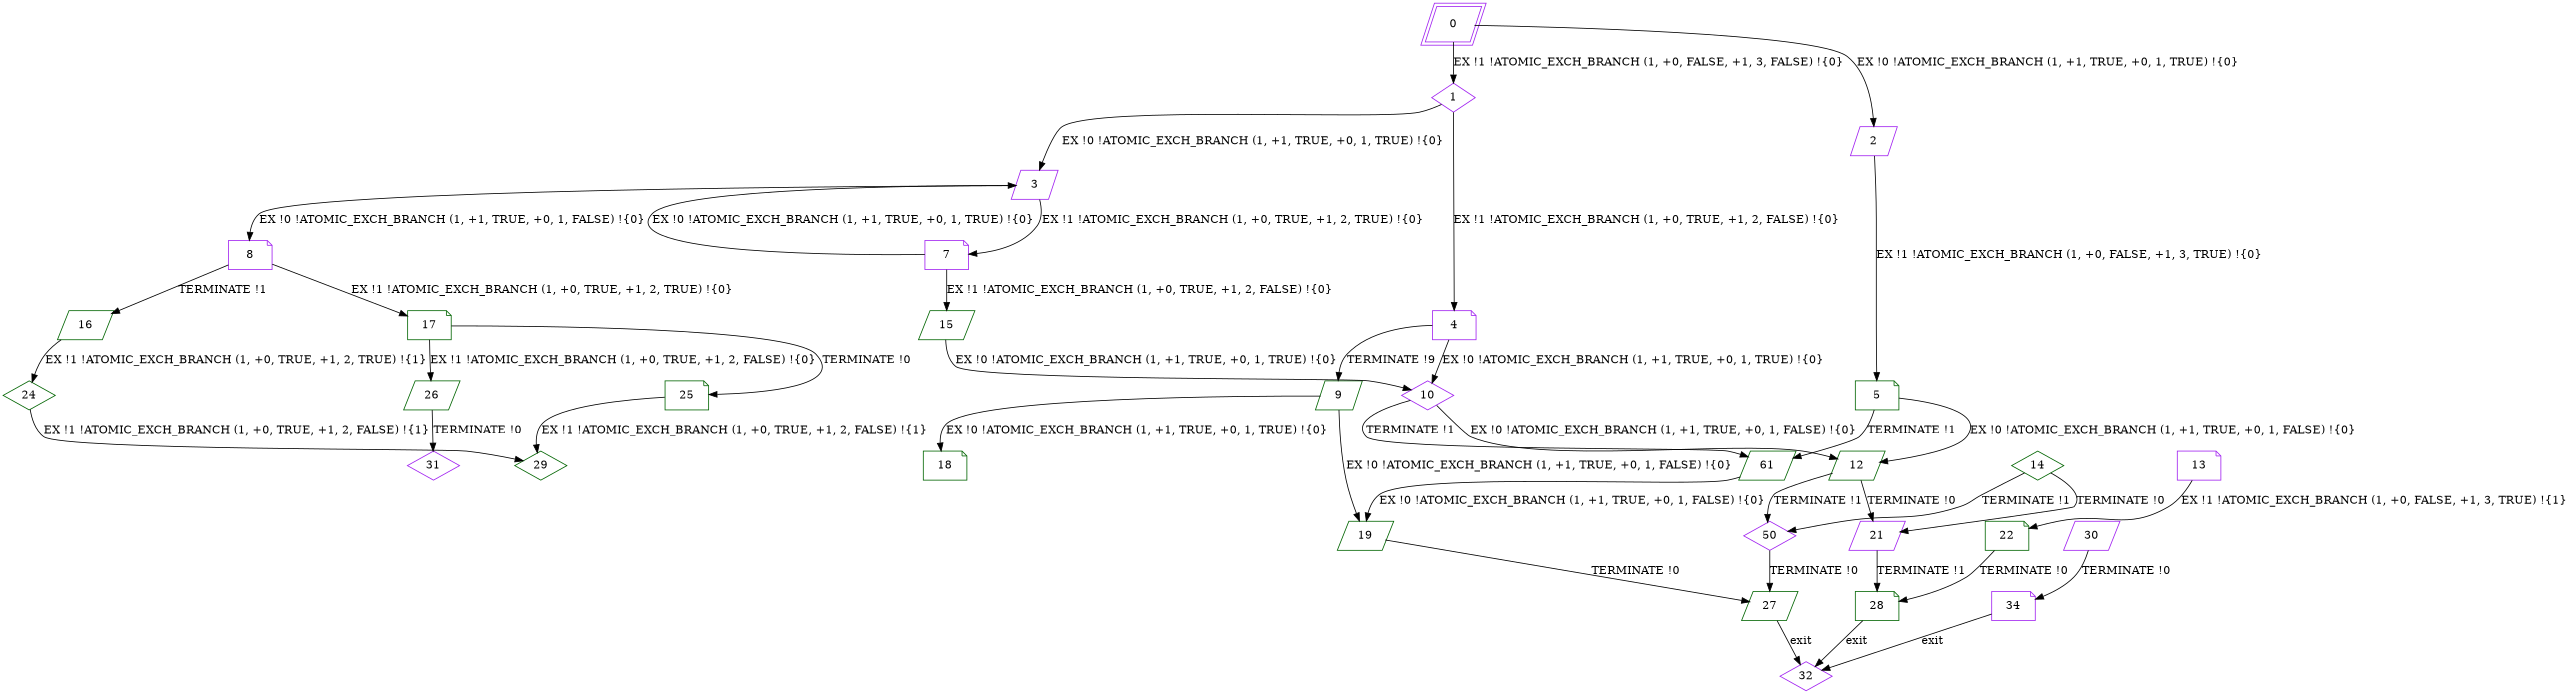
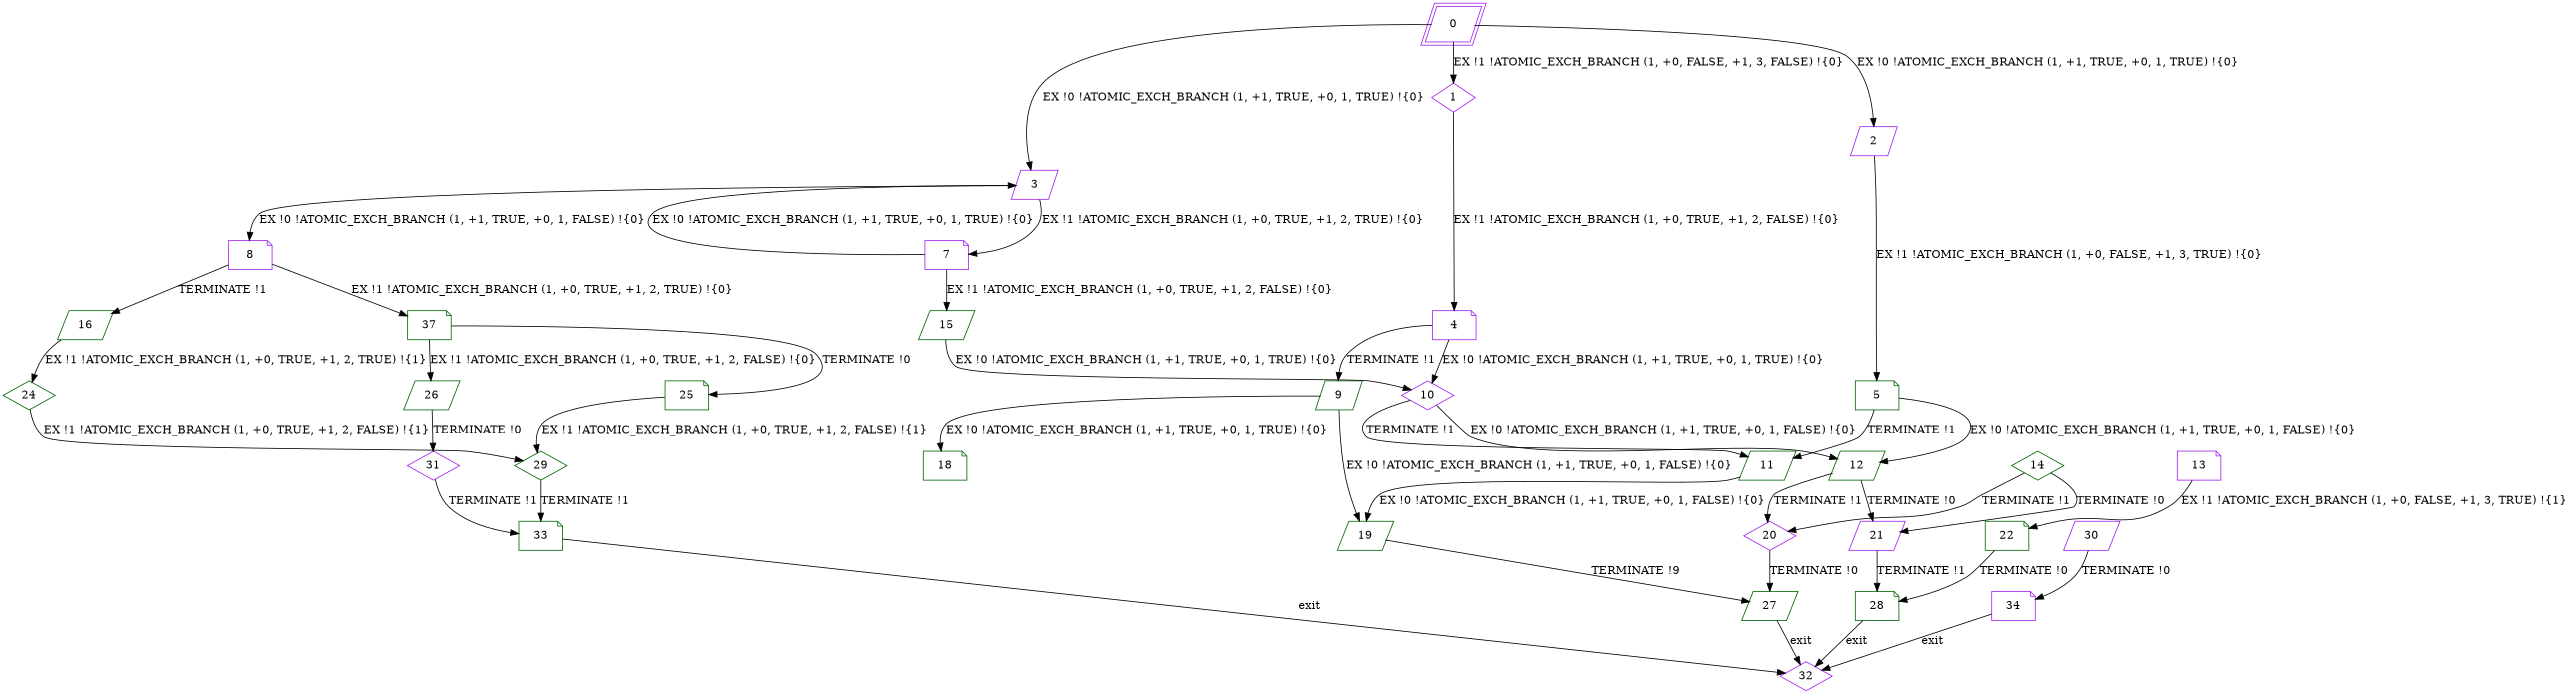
edge "1" -> "3": now "0" -> "3"
node "17": label "17" -> "37"
edge "4" -> "9": label "TERMINATE !9" -> "TERMINATE !1"
node "61": label "61" -> "11"
node "33": added
node "50": label "50" -> "20"
edge "19" -> "27": label "TERMINATE !0" -> "TERMINATE !9"
